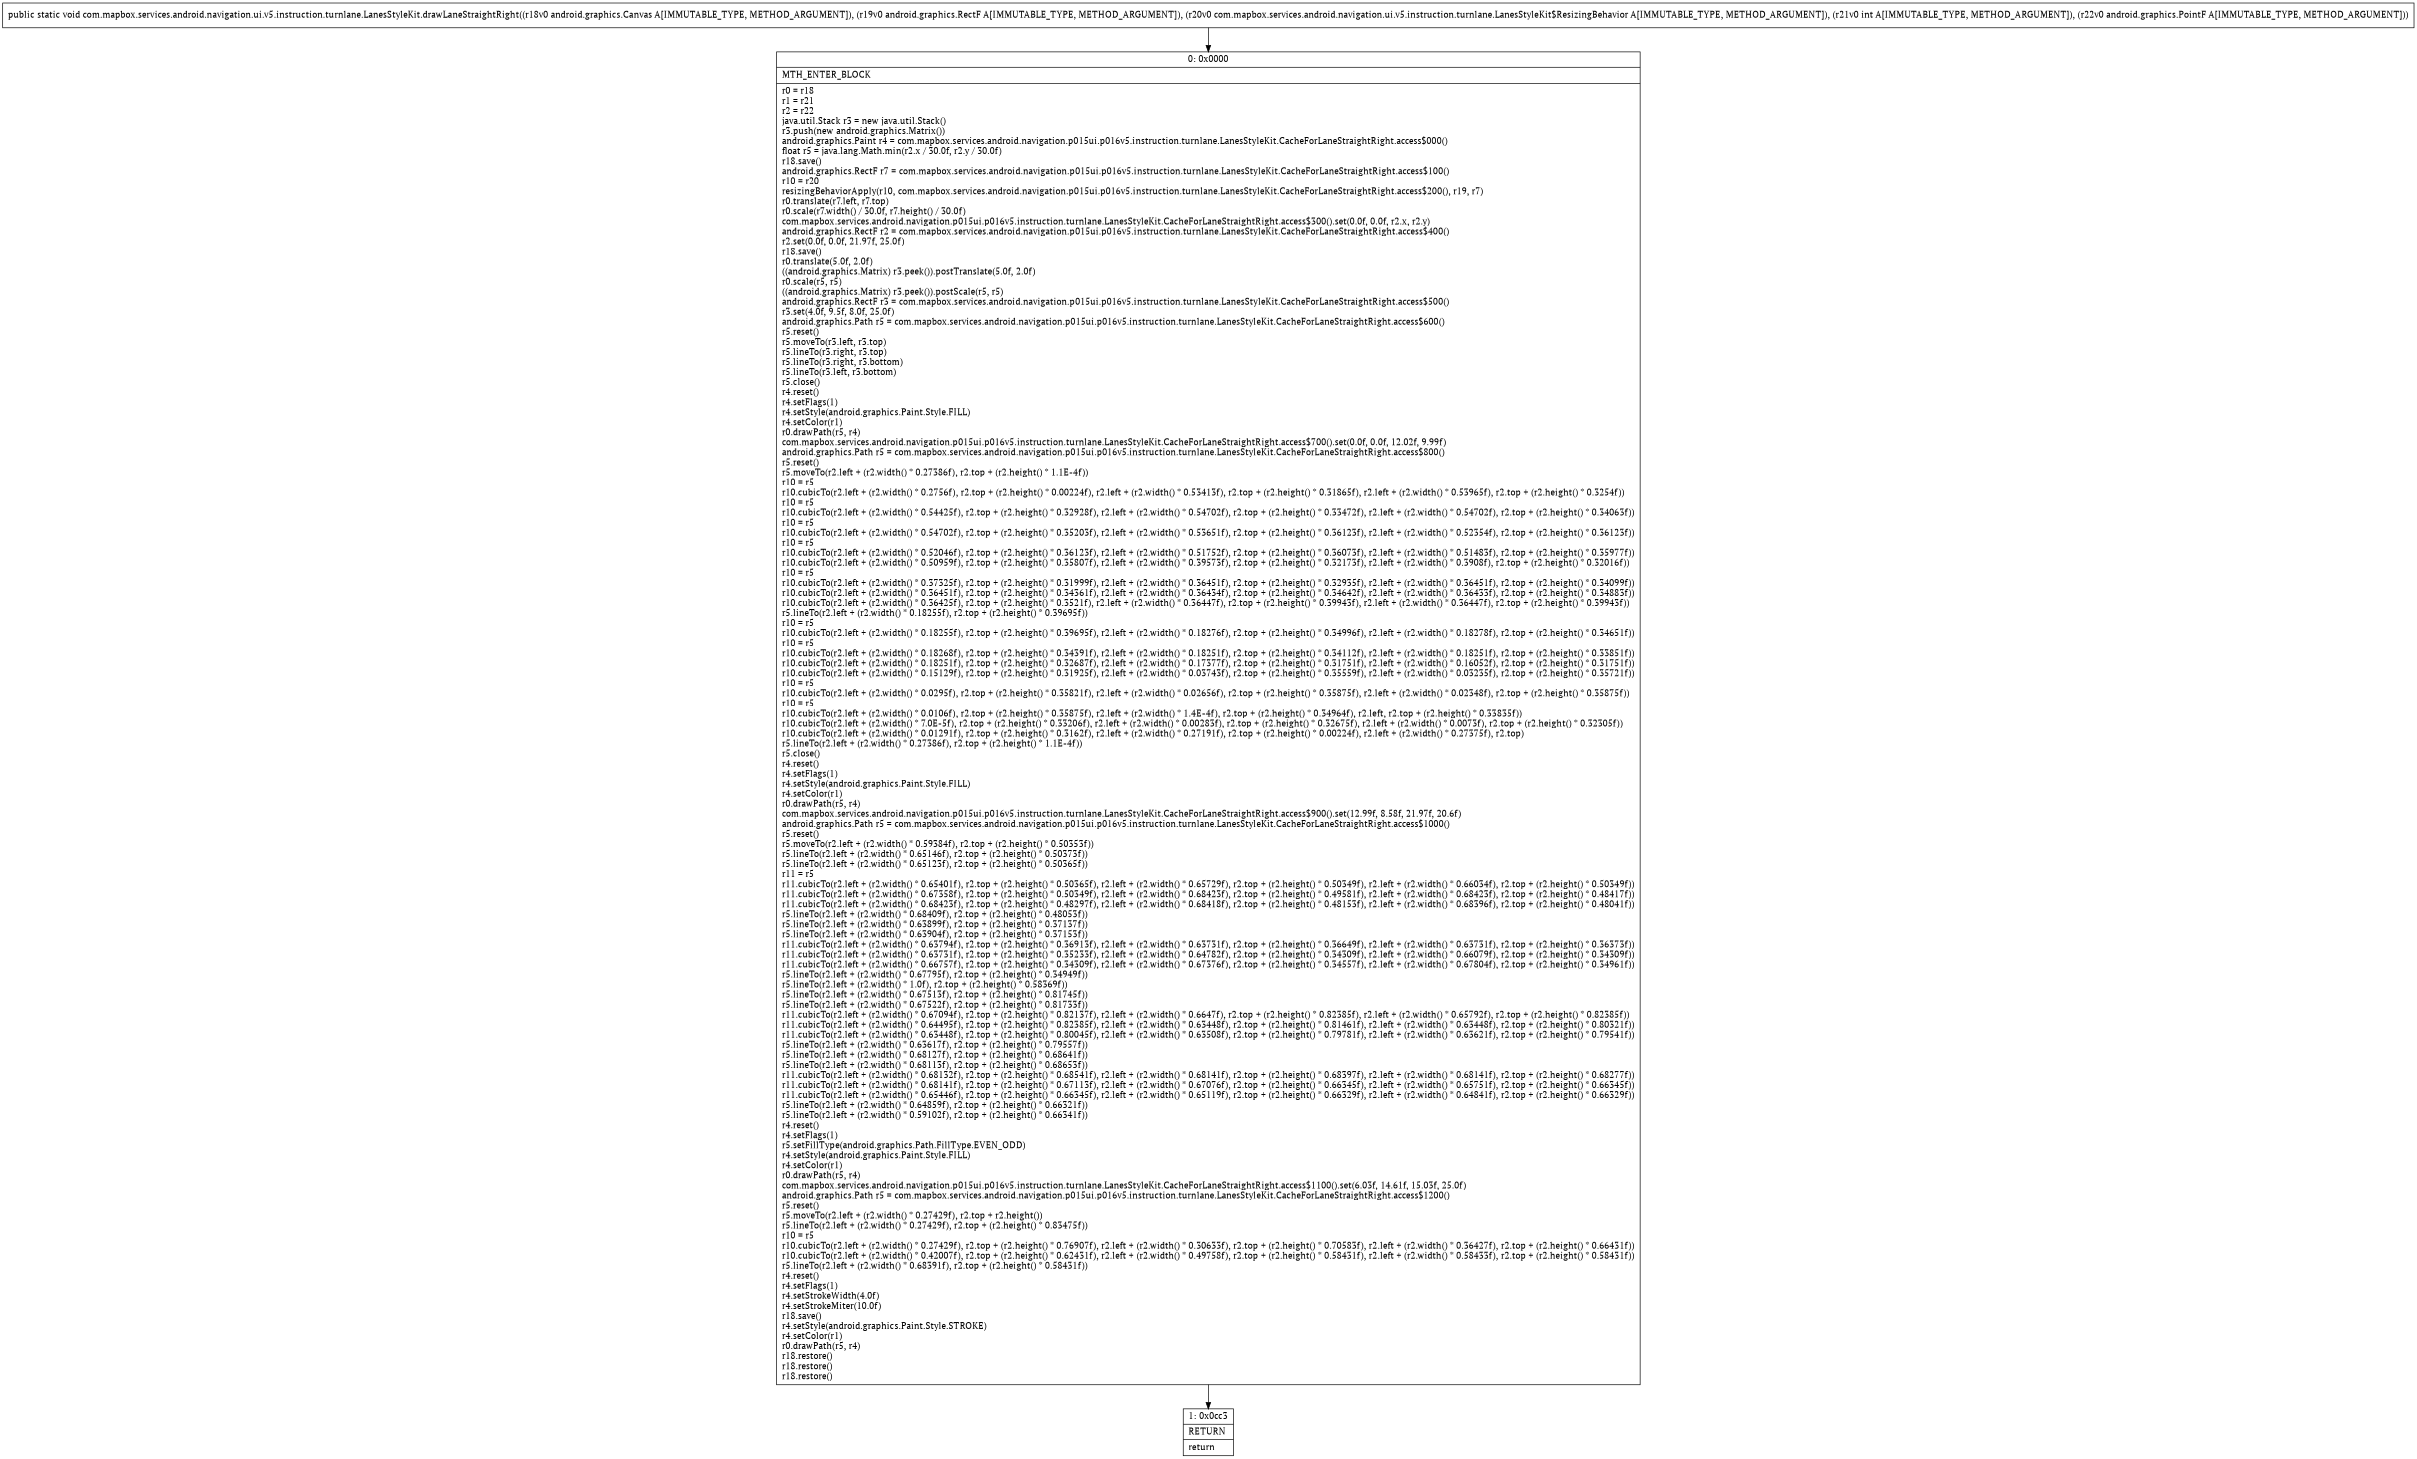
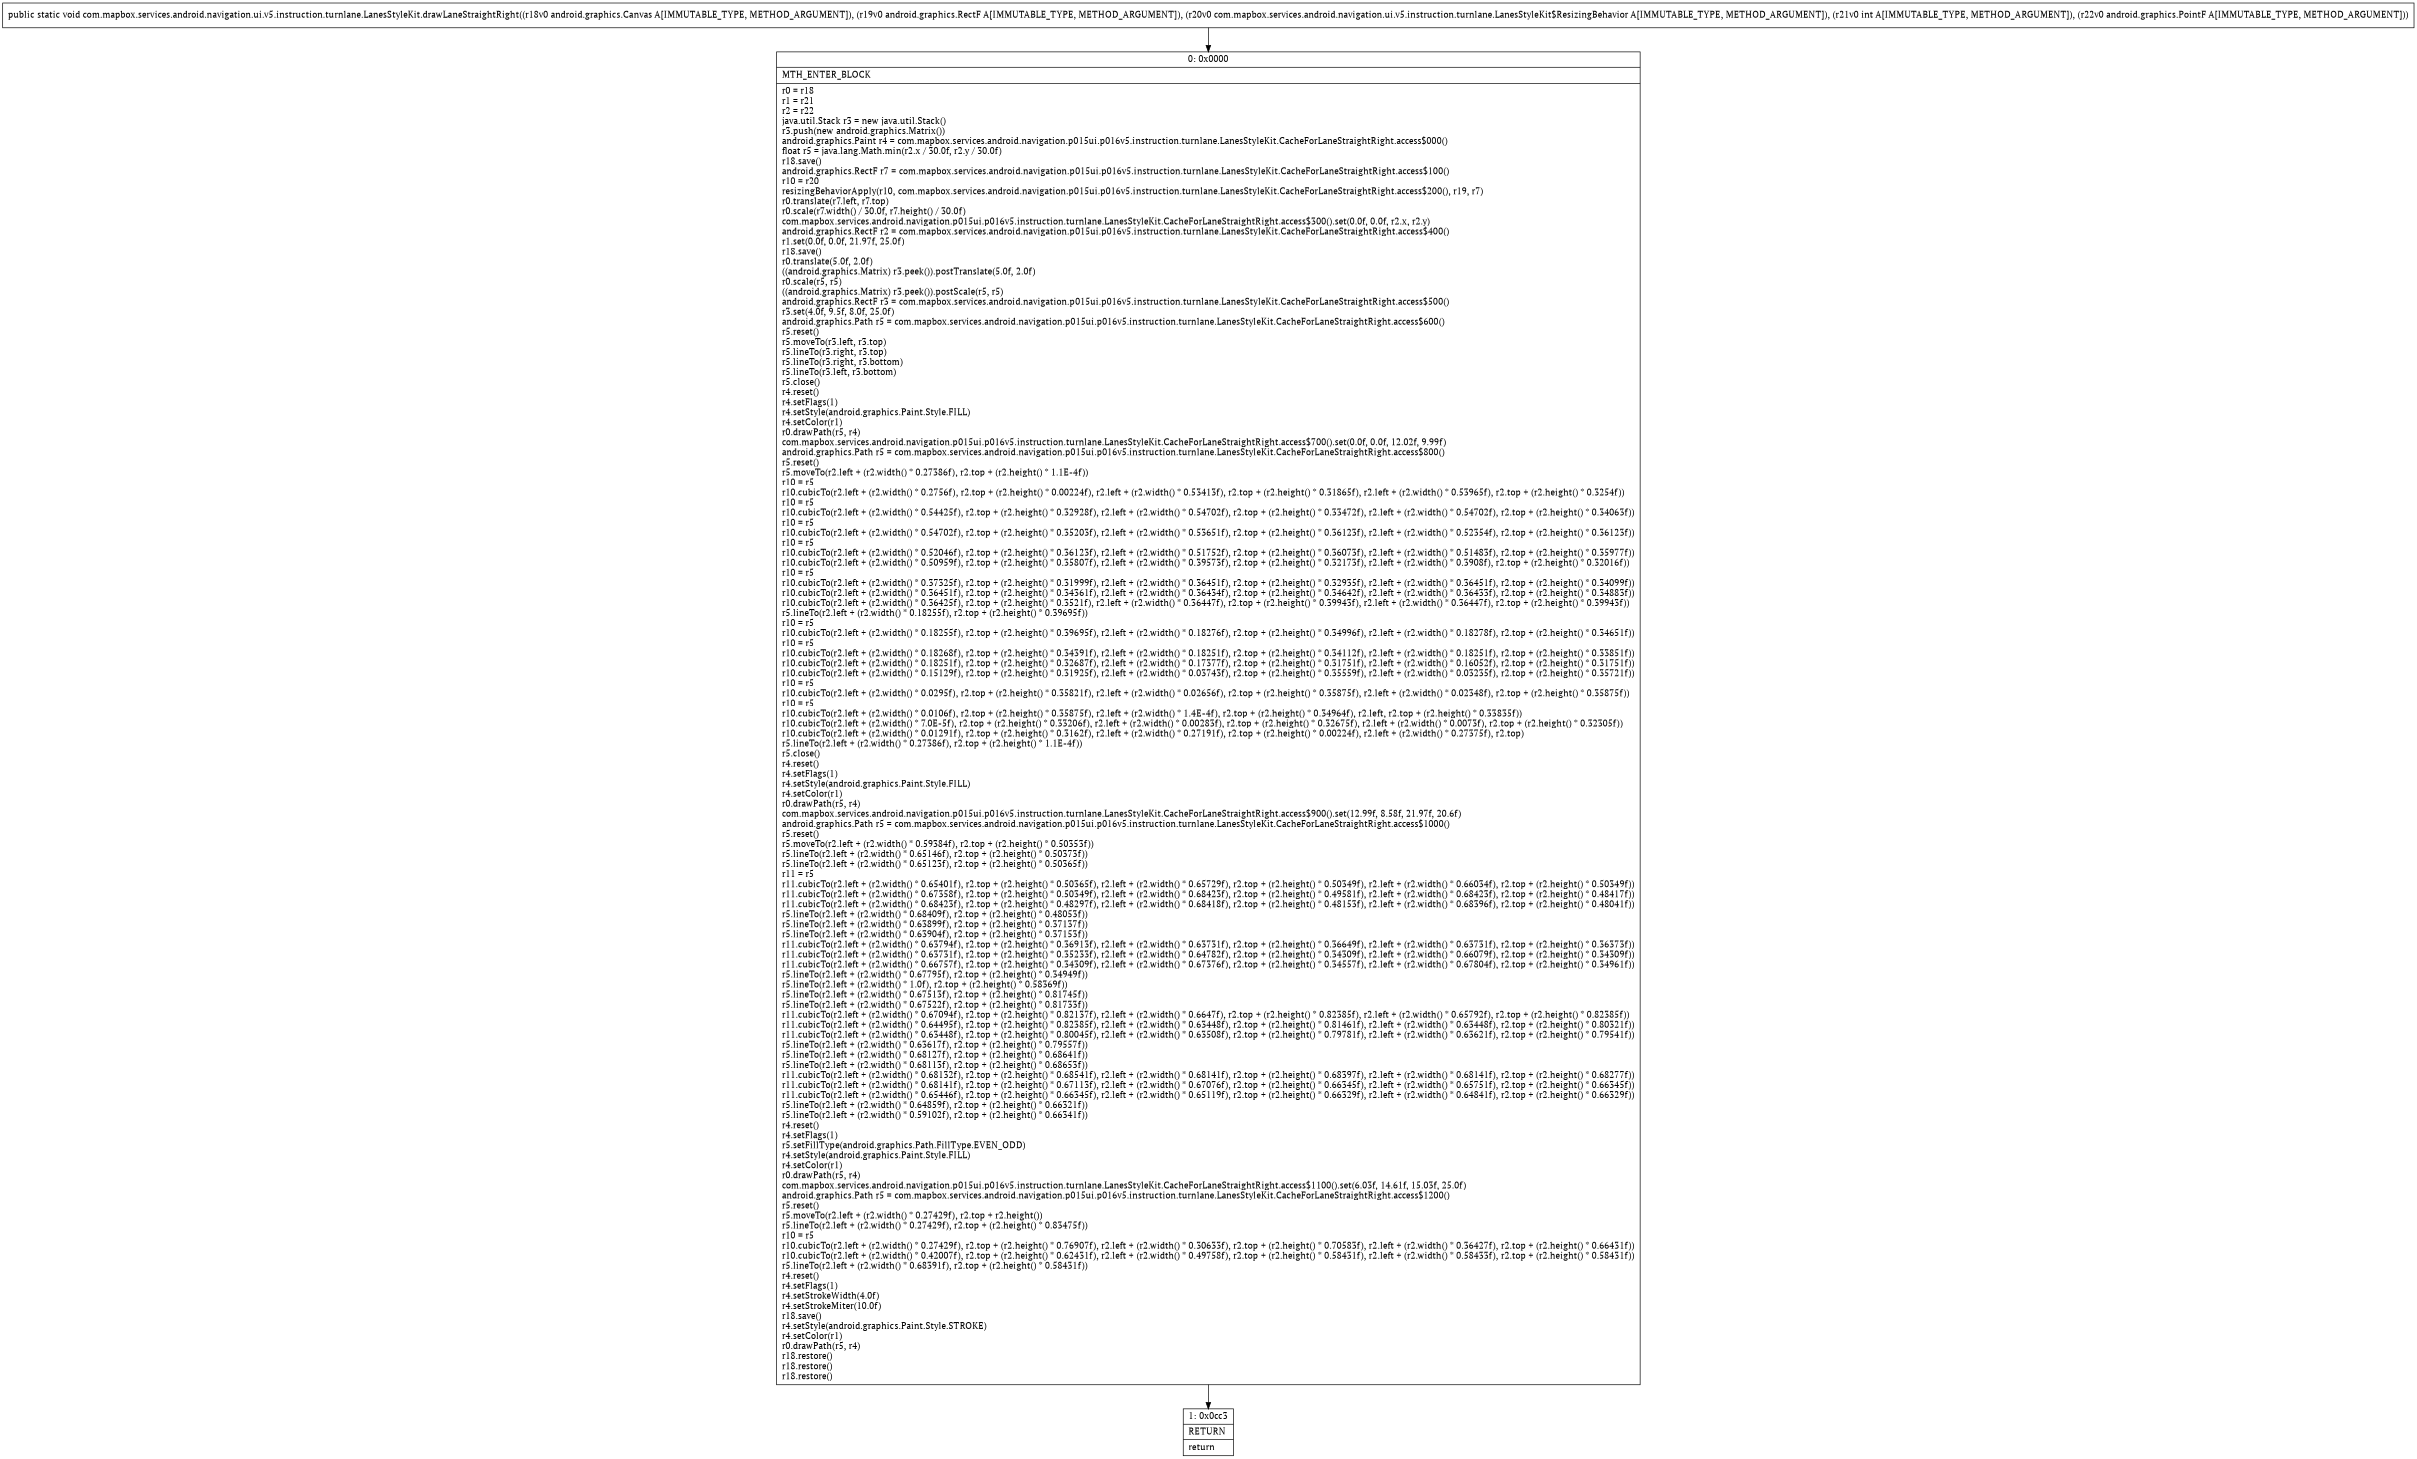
node "0: 0x0000": text "r2.set(0.0f, 0.0f, 21.97f, 25.0f)" -> "r1.set(0.0f, 0.0f, 21.97f, 25.0f)"
